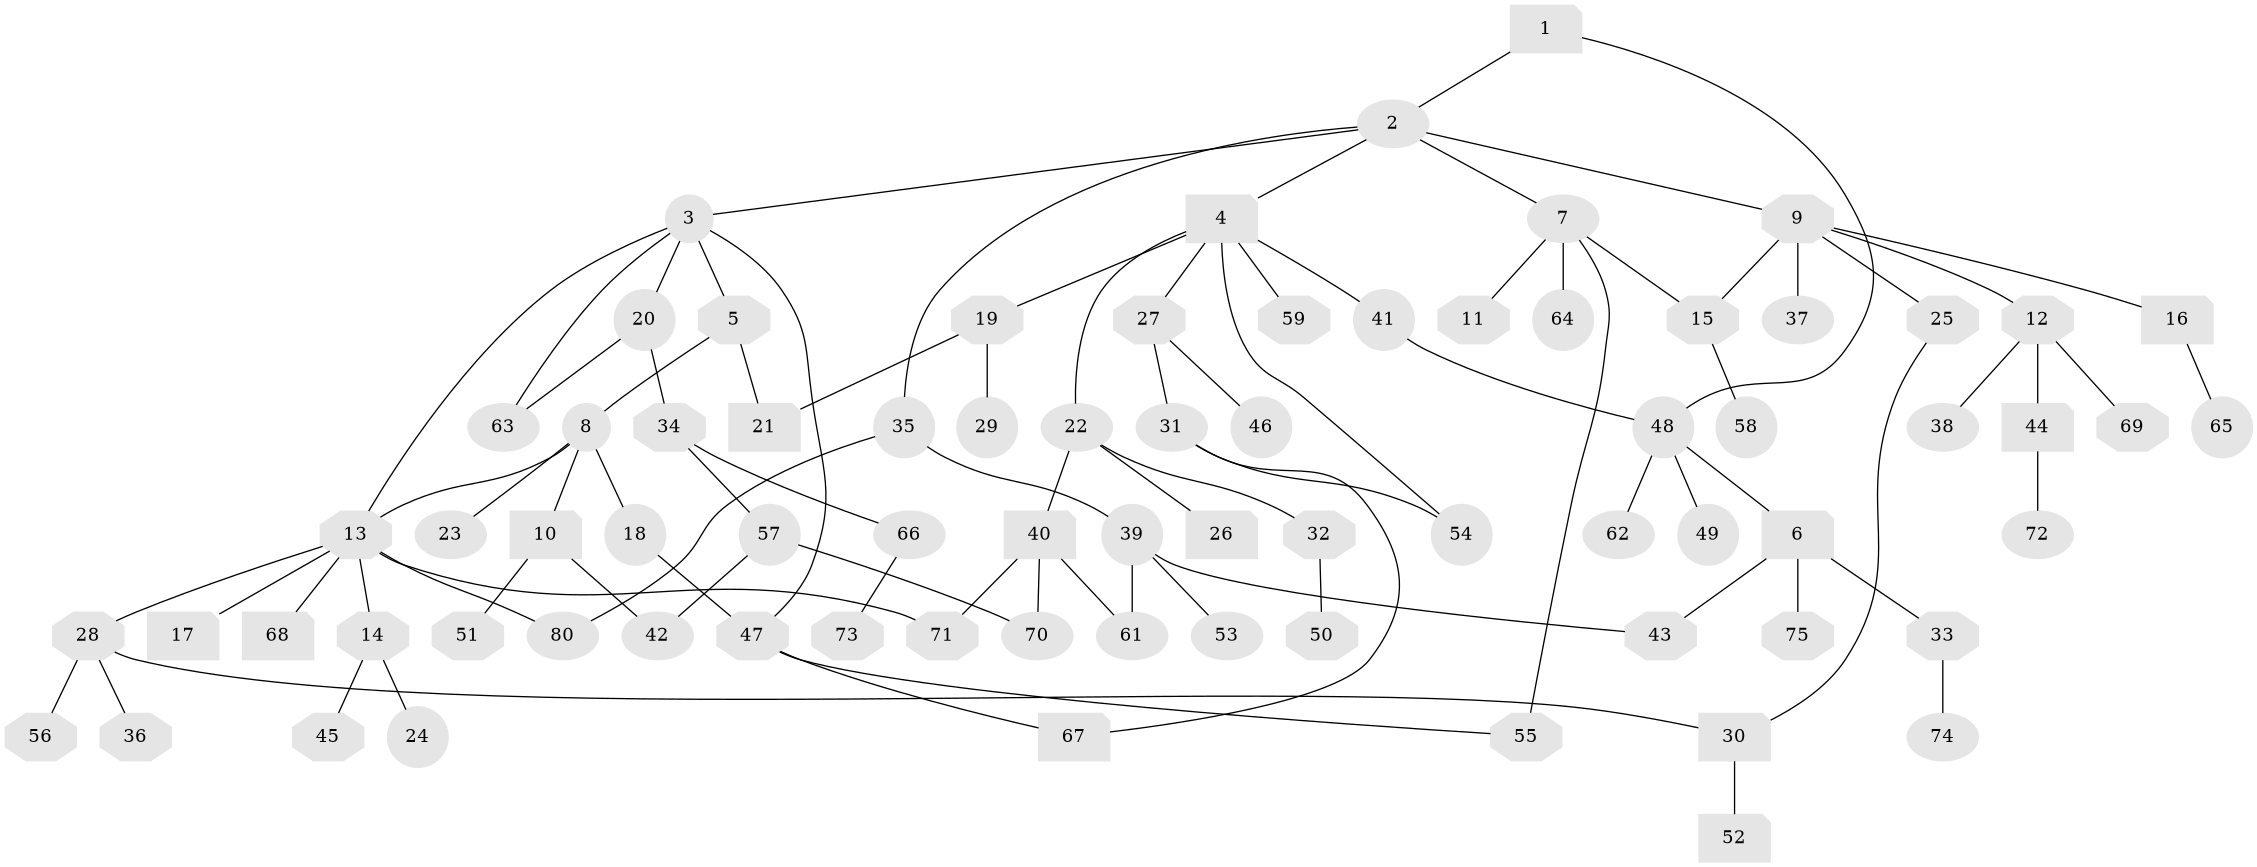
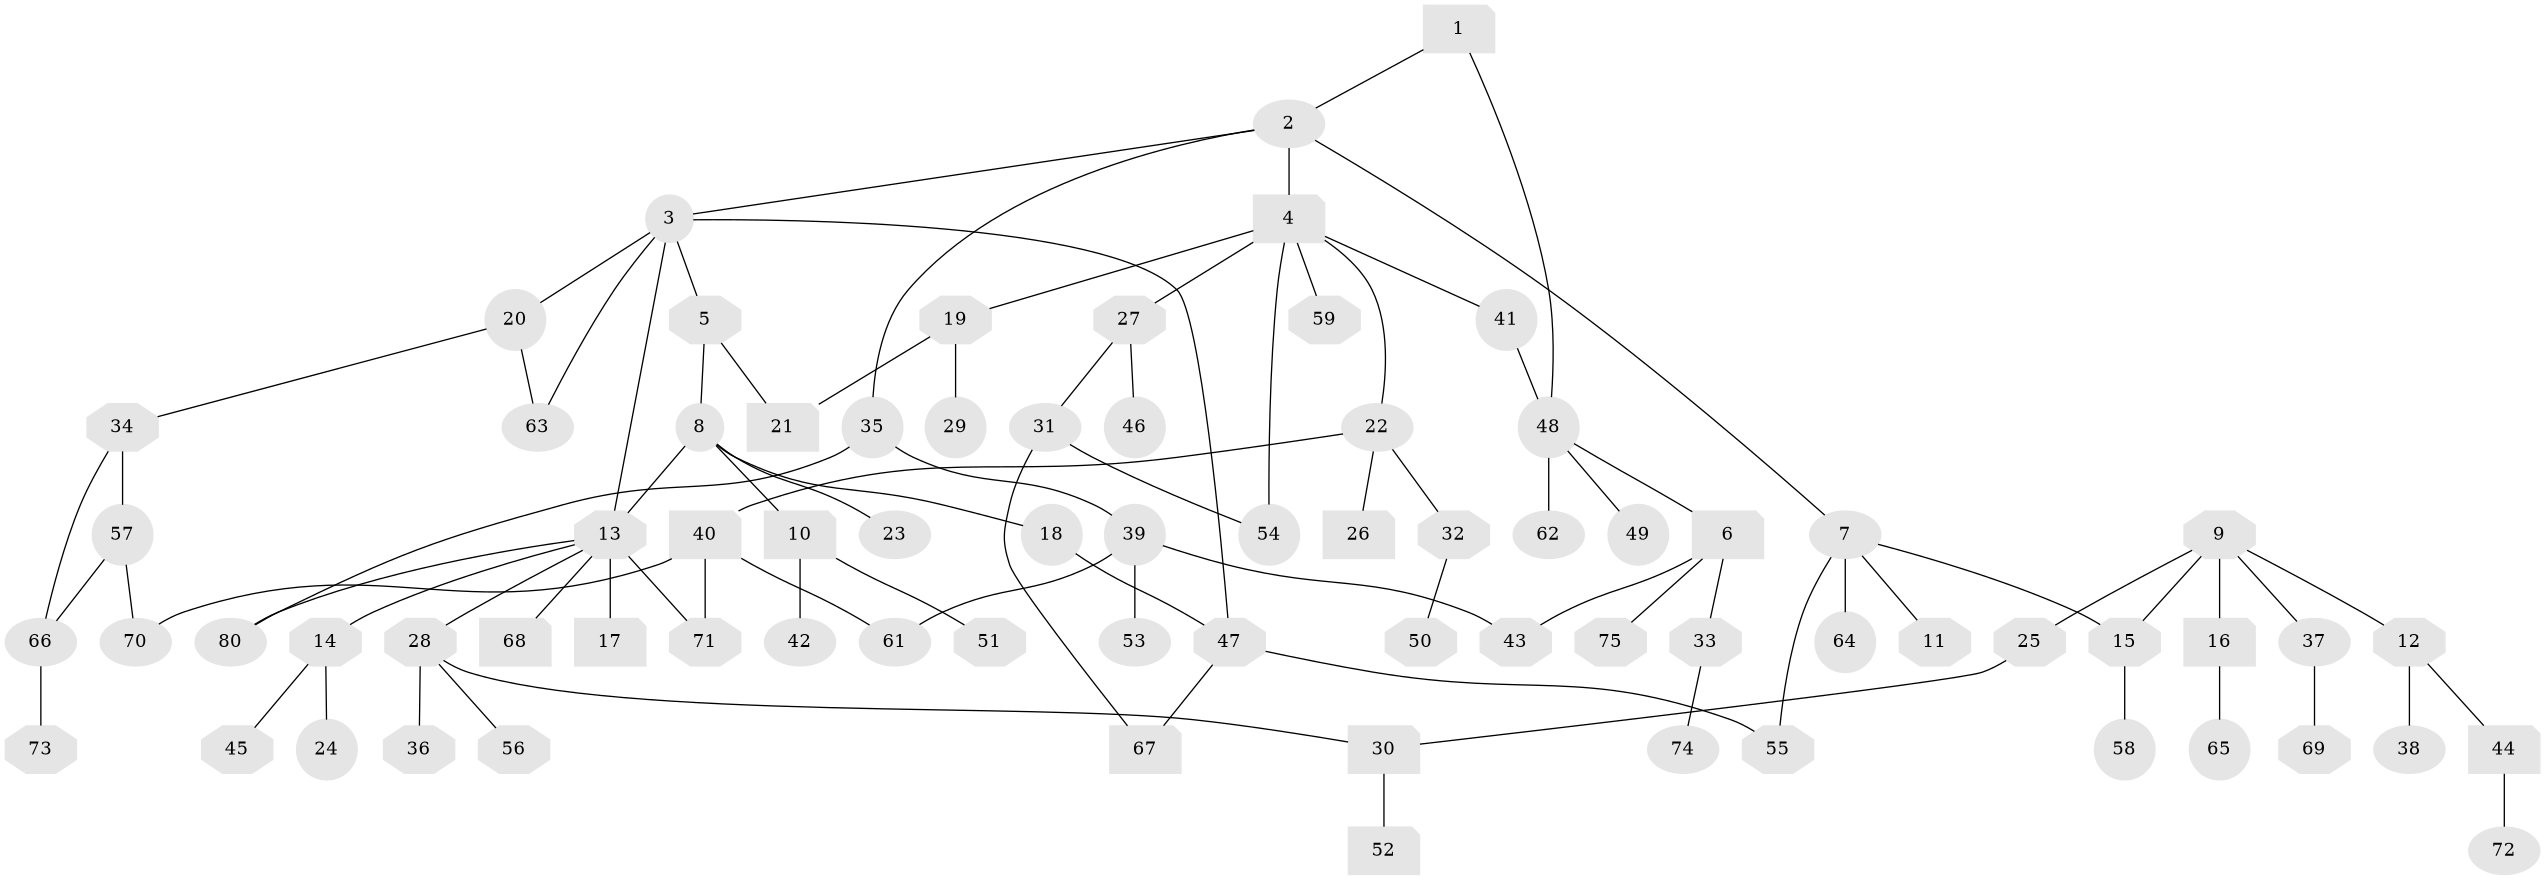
edge "2" -- "9": removed
edge "12" -- "69": now "37" -- "69"
edge "57" -- "42": now "57" -- "66"
